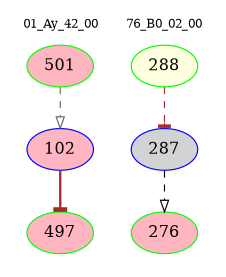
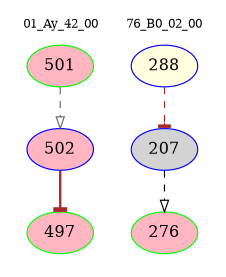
node "288": color green -> blue
node "102": label "102" -> "502"
node "287": label "287" -> "207"
